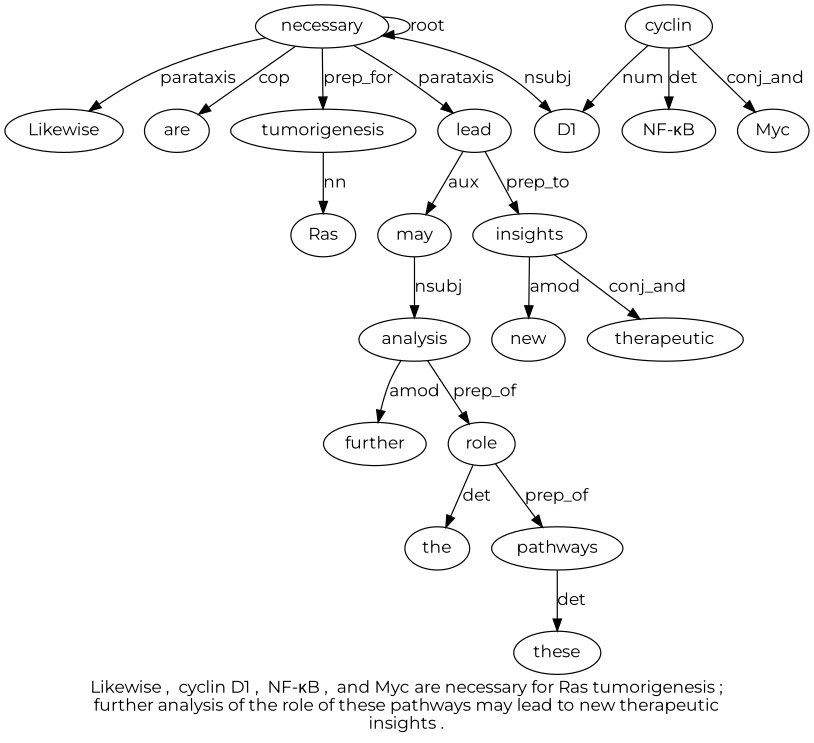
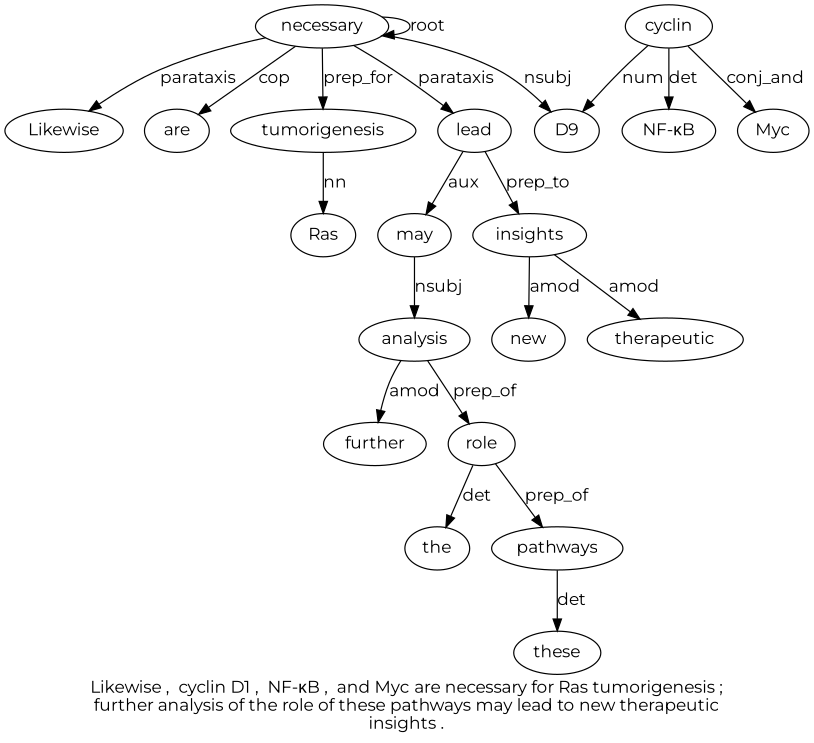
node "D1": label "D1" -> "D9"
edge "insights" -> "therapeutic": label "conj_and" -> "amod"
